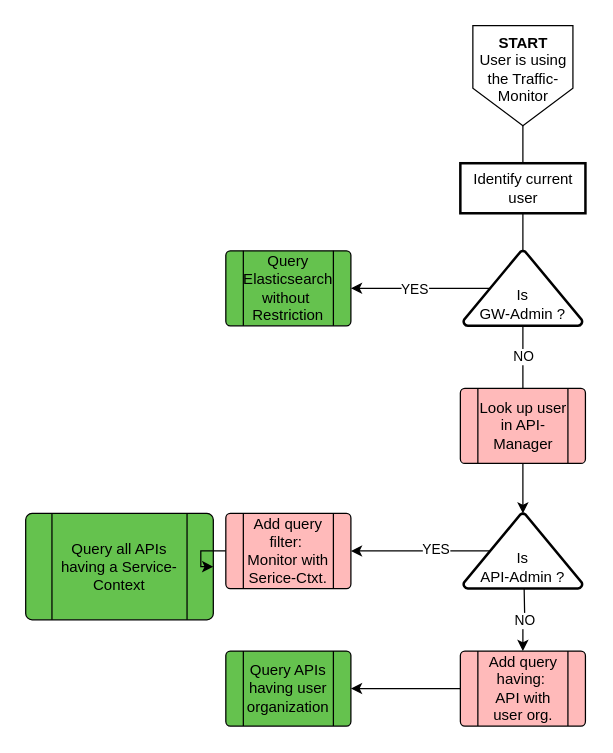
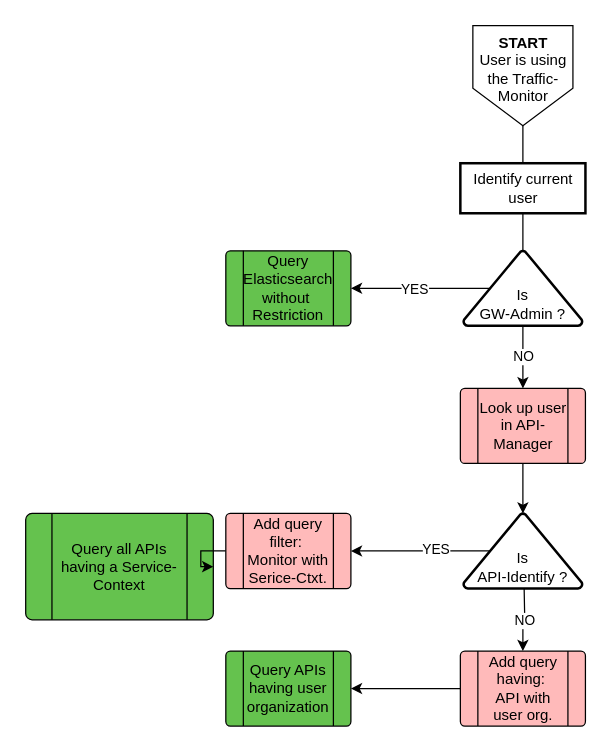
edge "Is GW-Admin ?" -- "Look up user in API-Manager": arrowhead none -> classic
node "Is API-Admin ?": label "Is API-Admin ?" -> "Is API-Identify ?"
